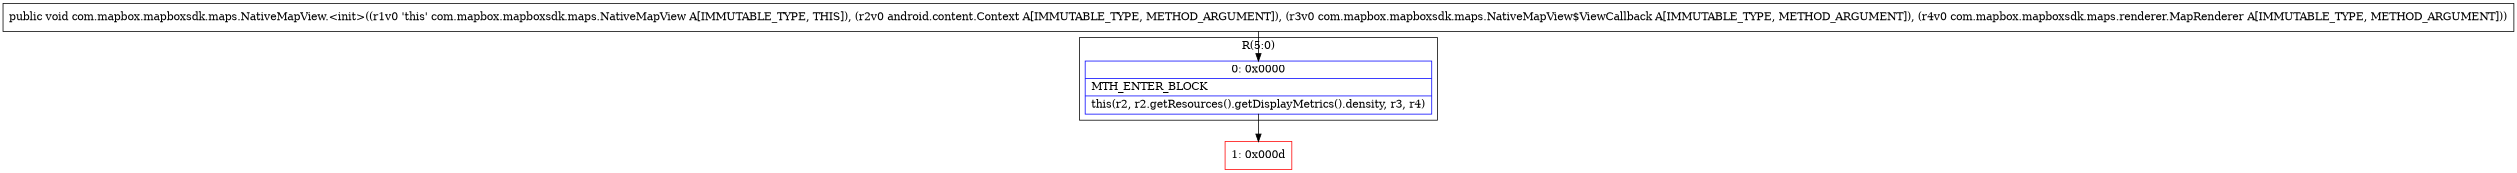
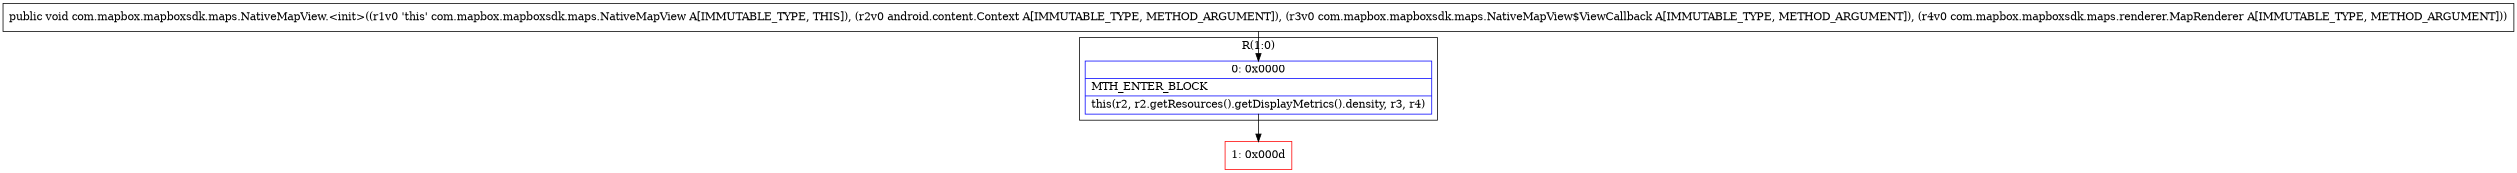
cluster "R(5:0)": label "R(5:0)" -> "R(1:0)"
